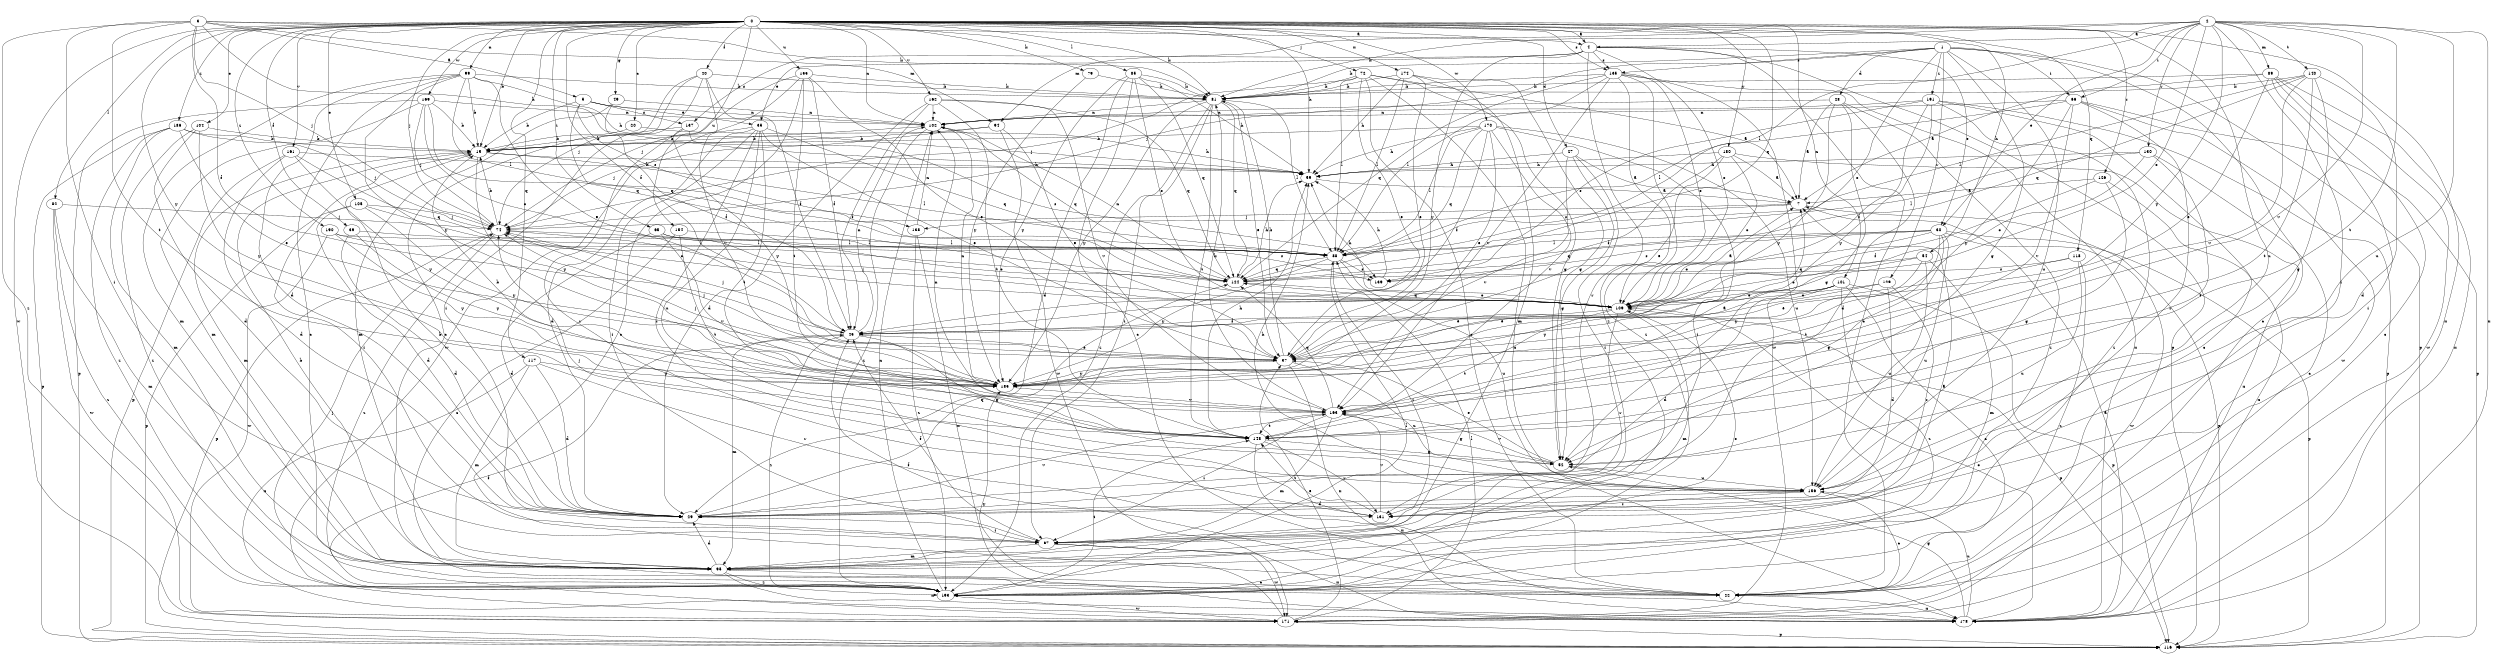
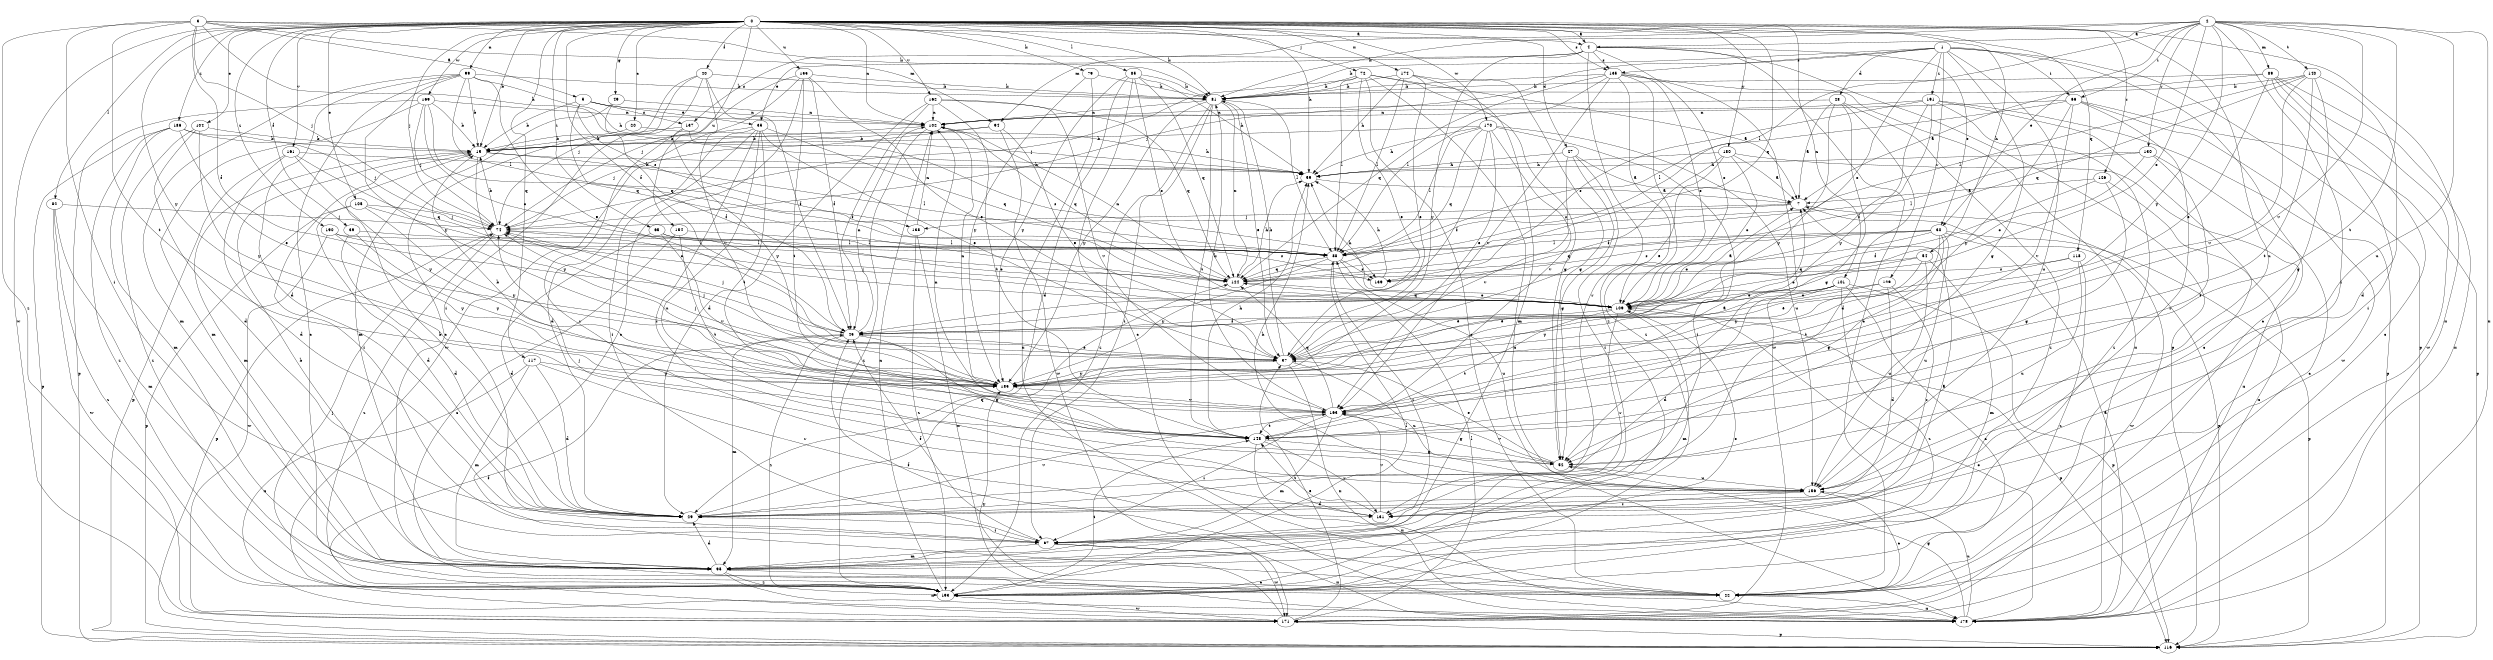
edge "81" -> "124": label "q" -> "x"
edge "79" -> "178": added, label "x"
